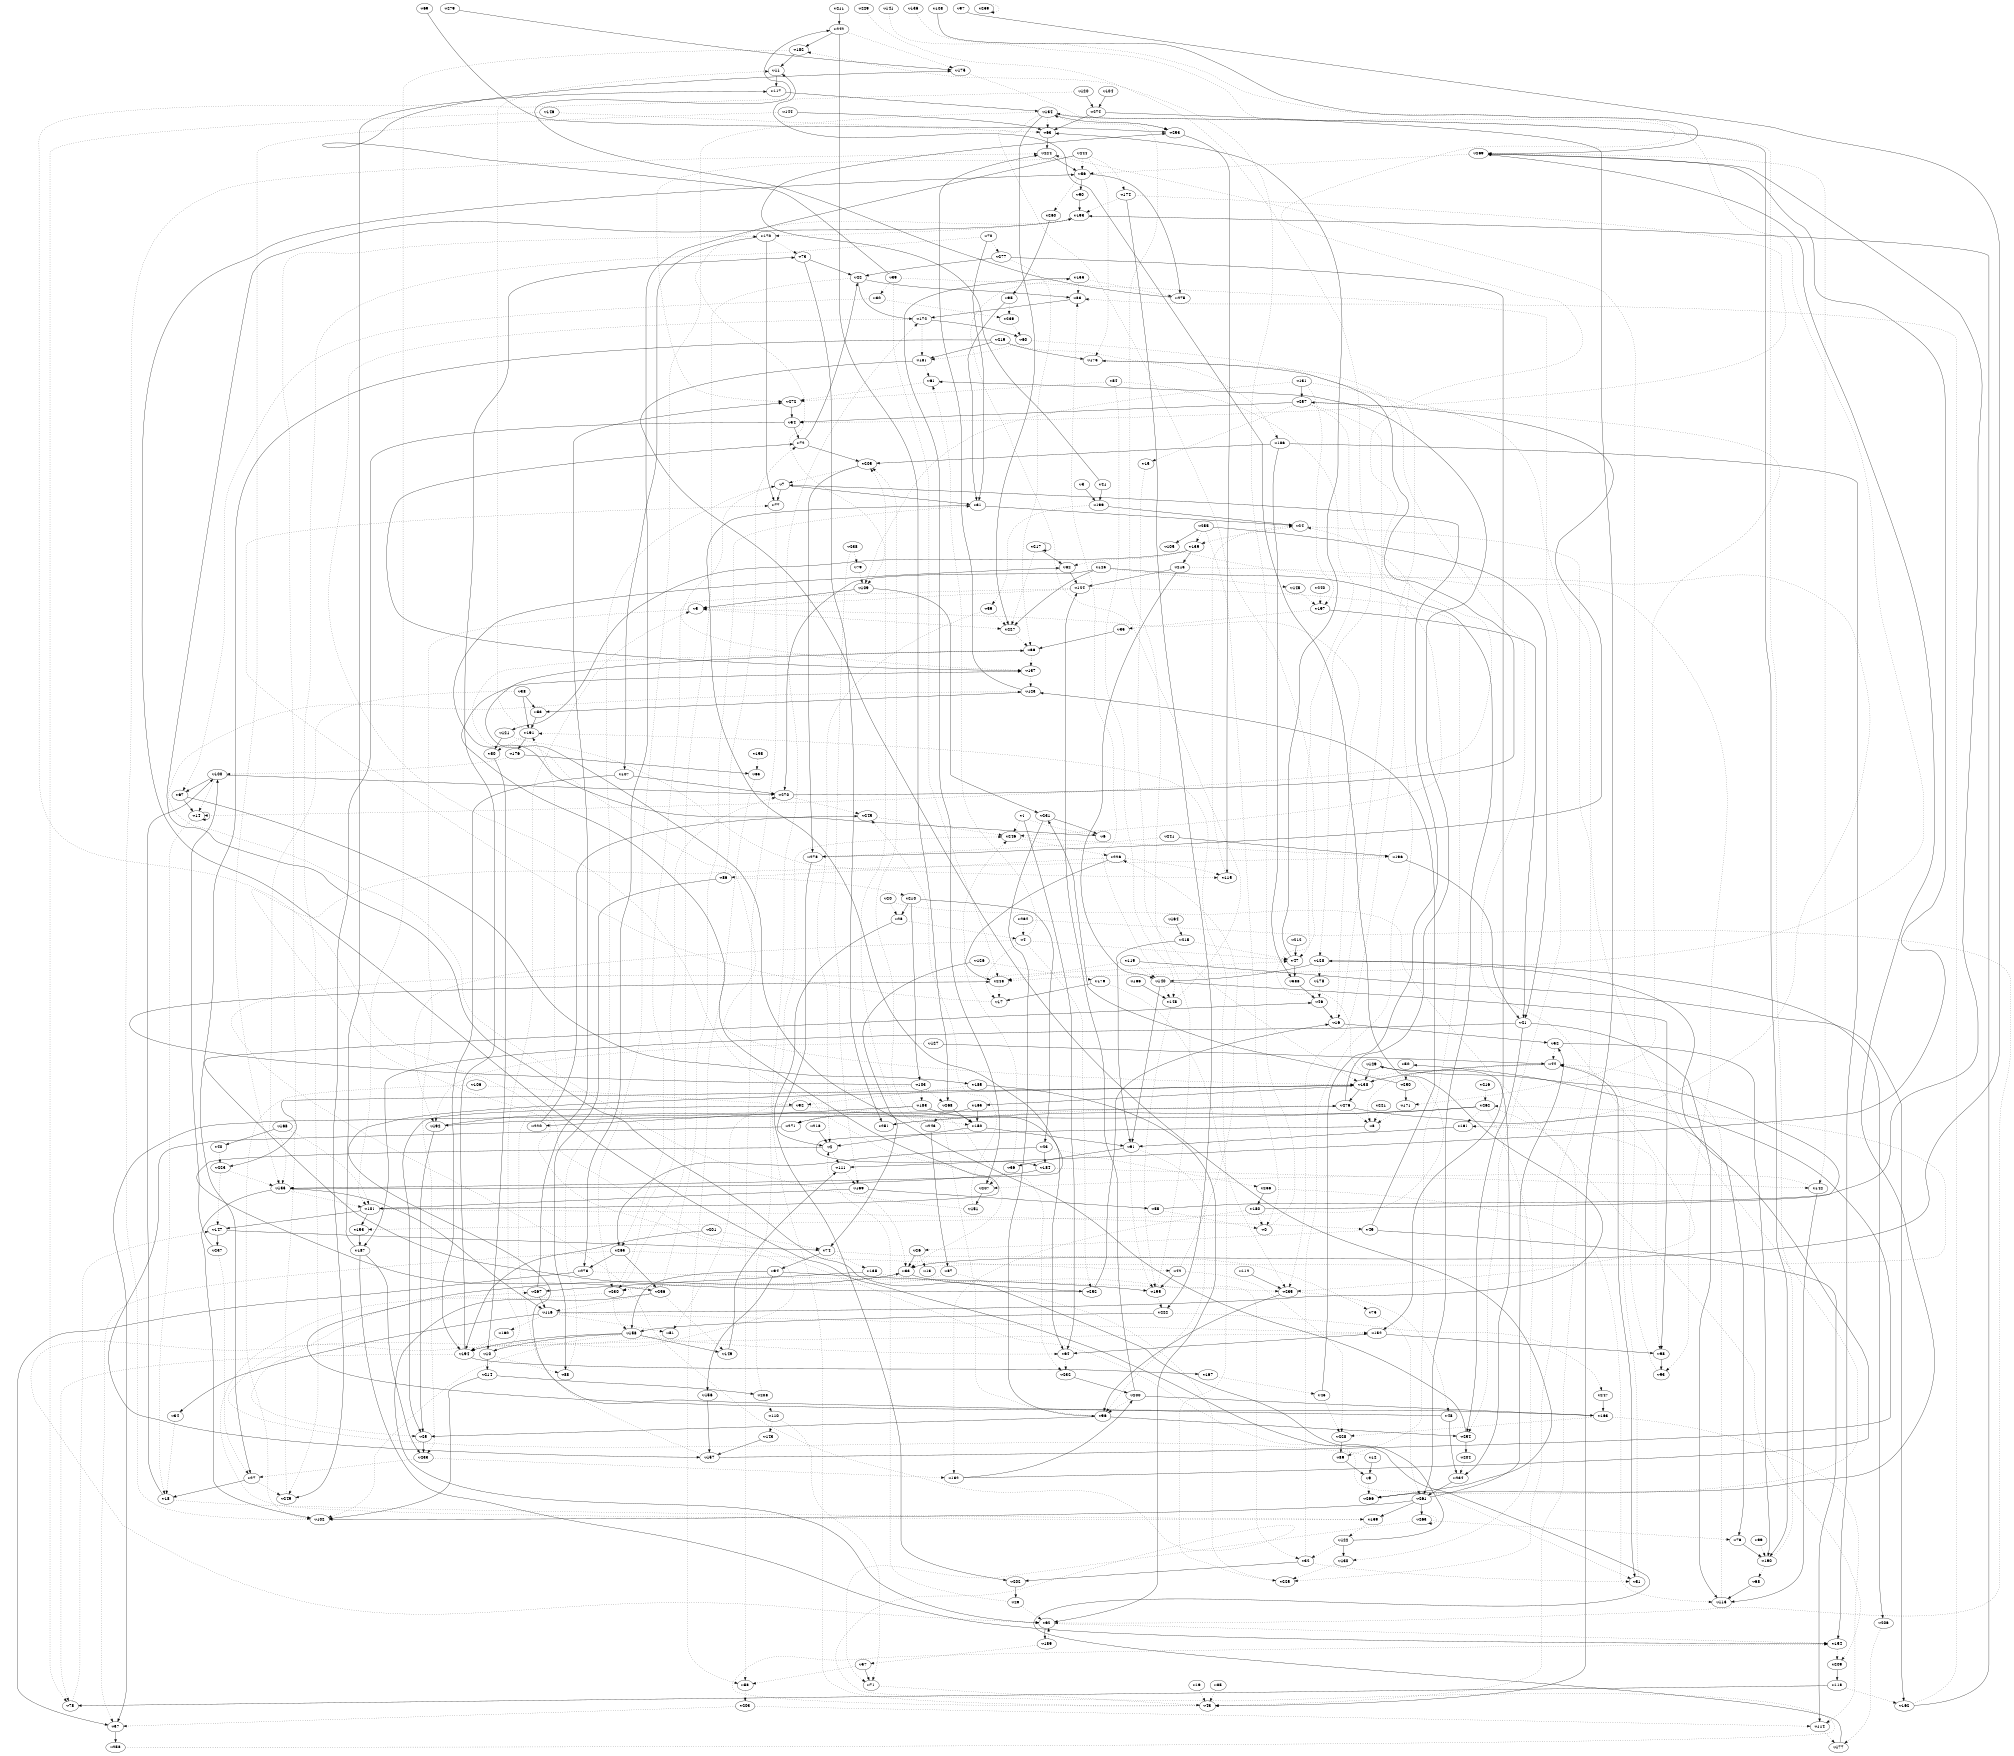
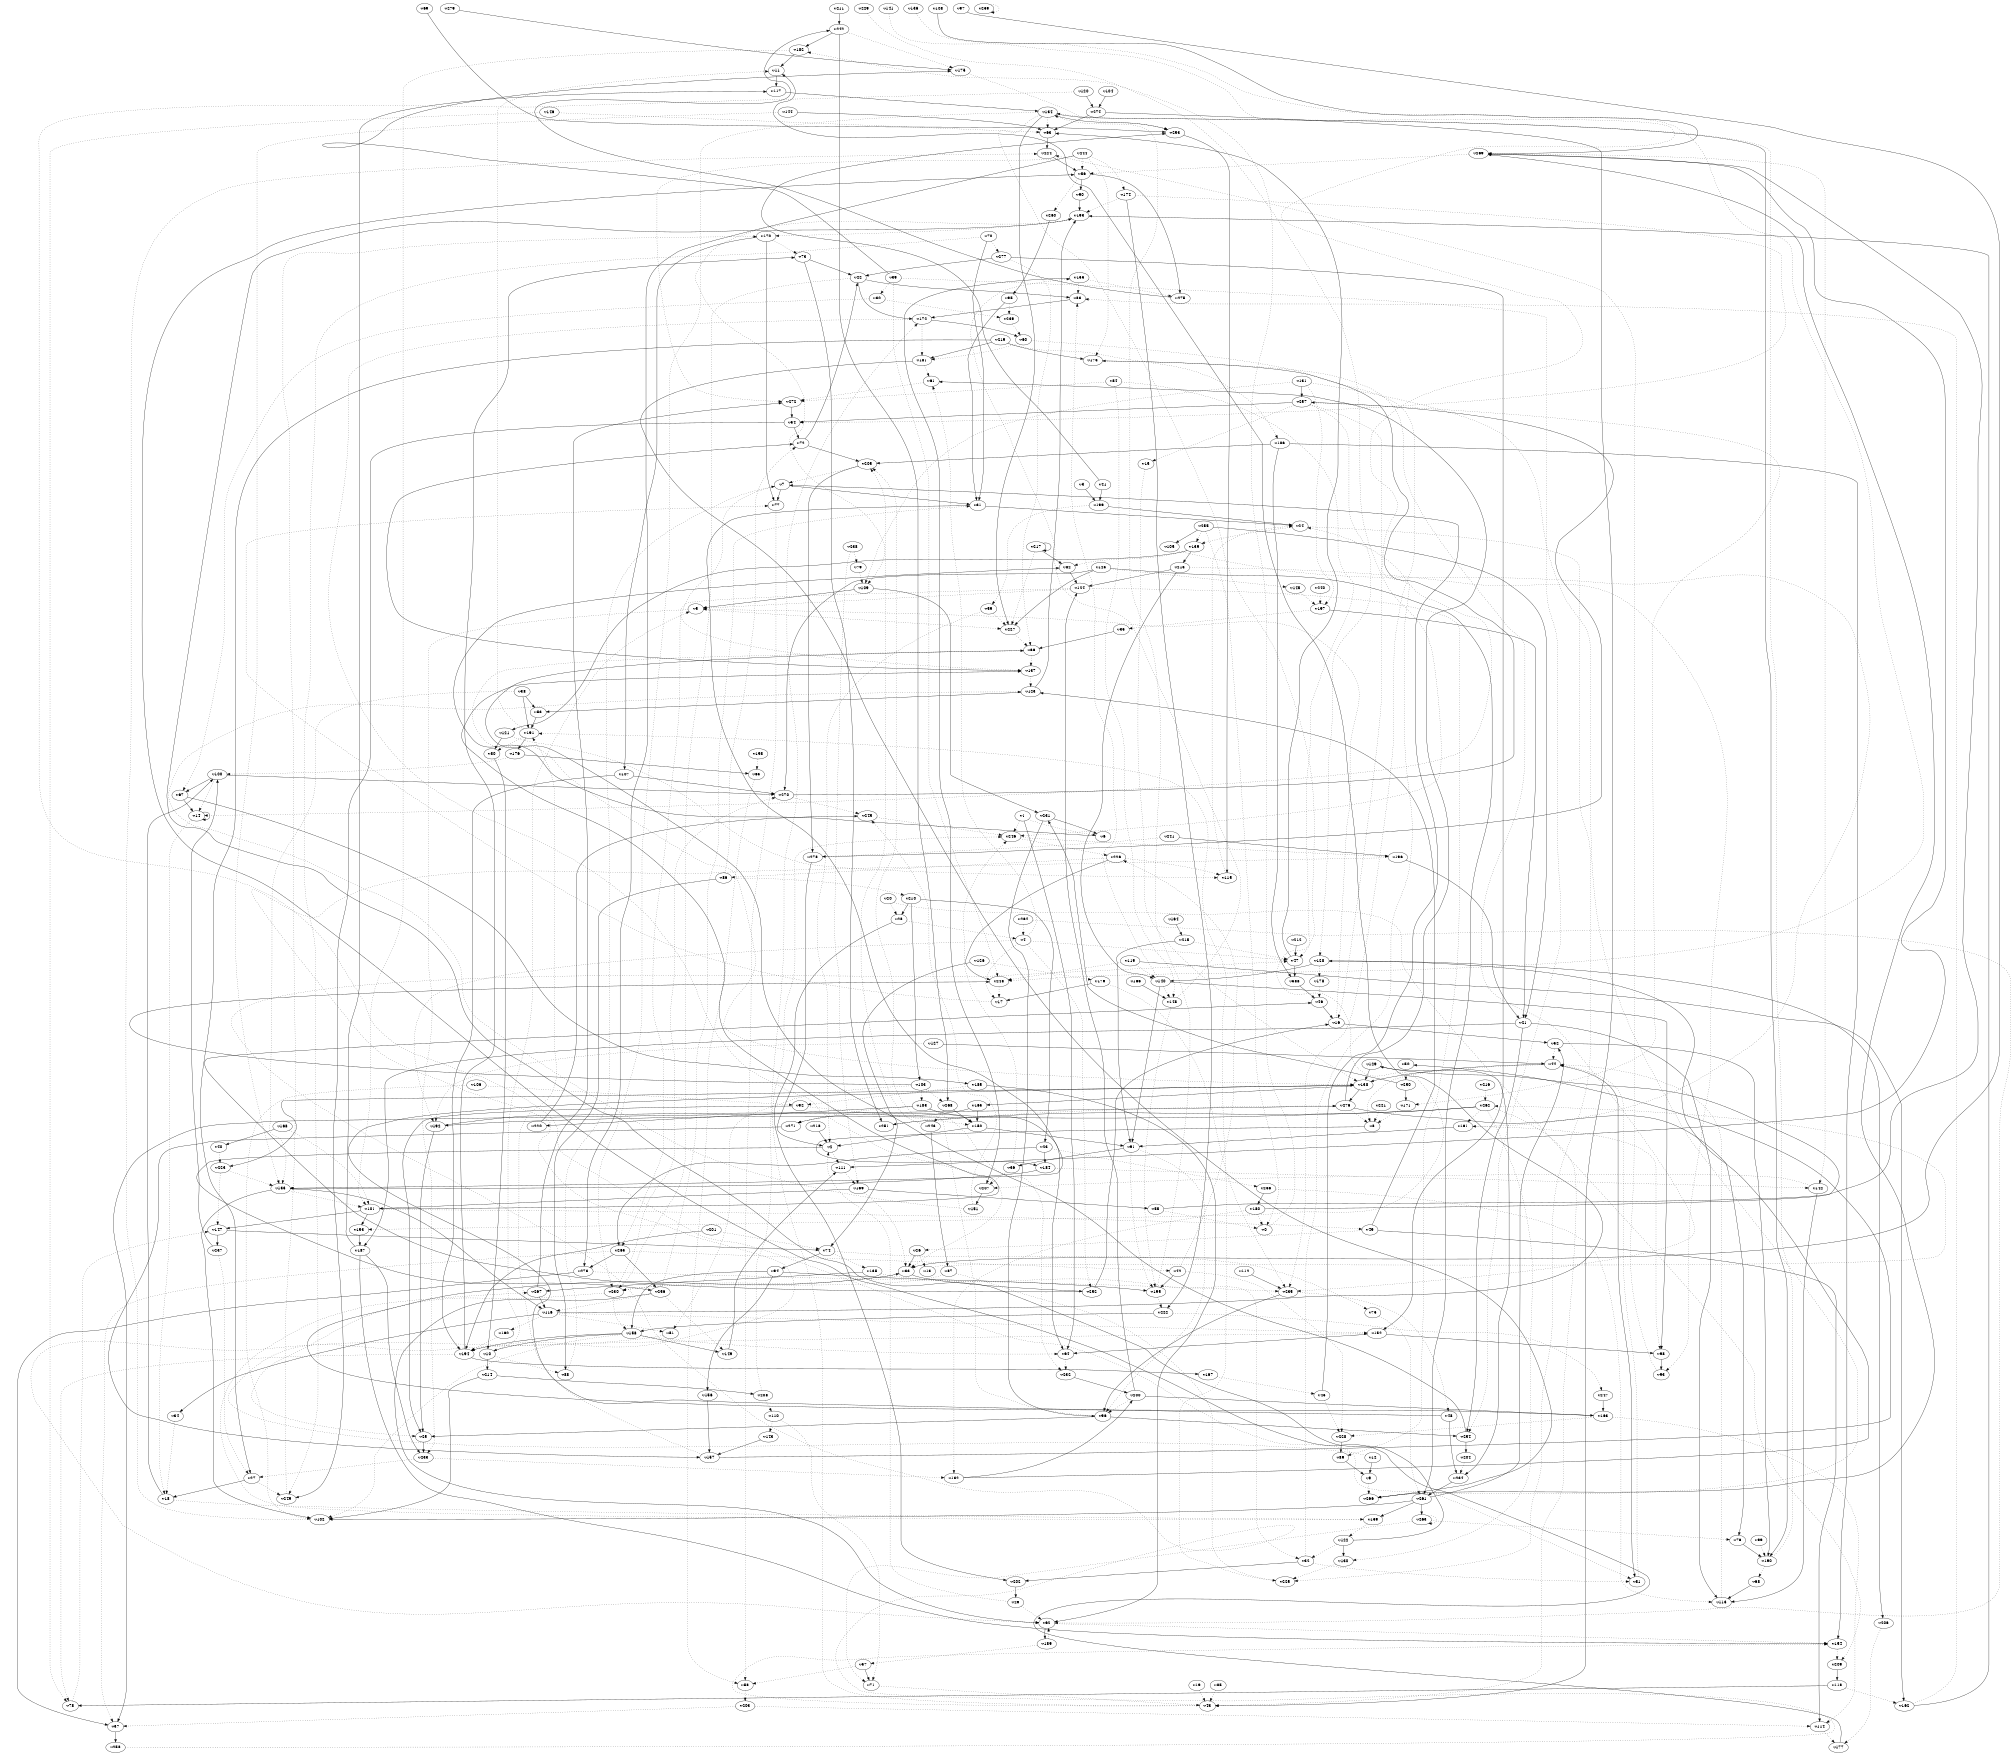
edge "v123" -> "v224": now "v123" -> "v193"
